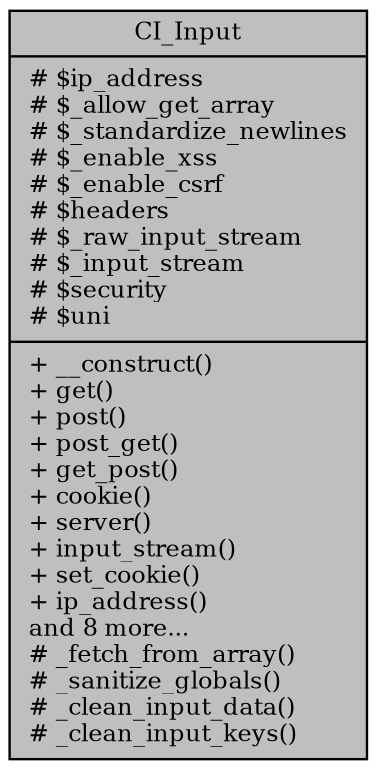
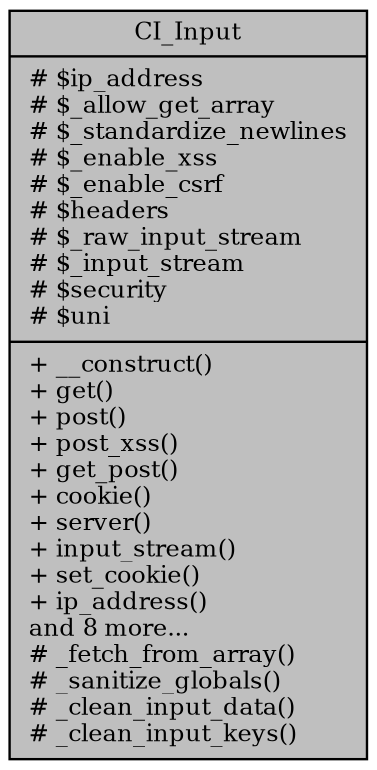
node "CI_Input": text "+ post_get()" -> "+ post_xss()"
